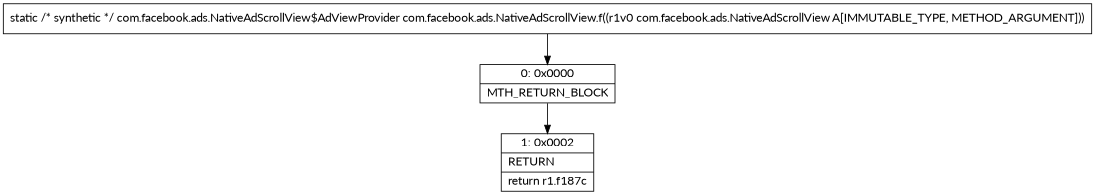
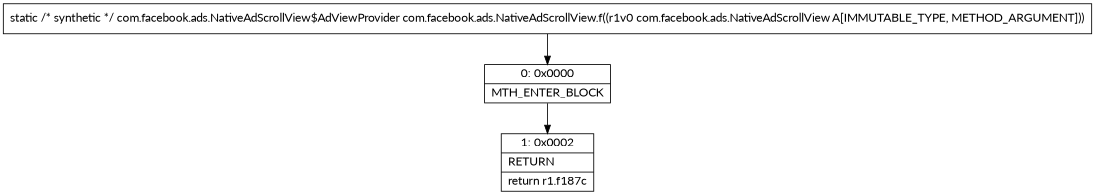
node "0: 0x0000": text "MTH_RETURN_BLOCK" -> "MTH_ENTER_BLOCK"
